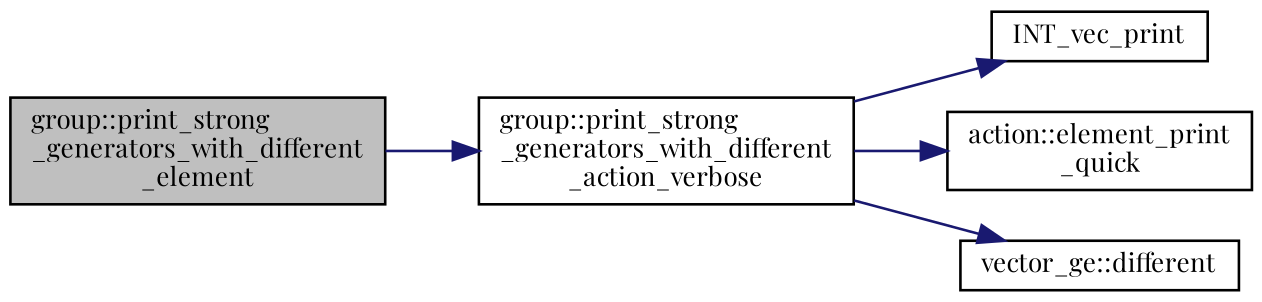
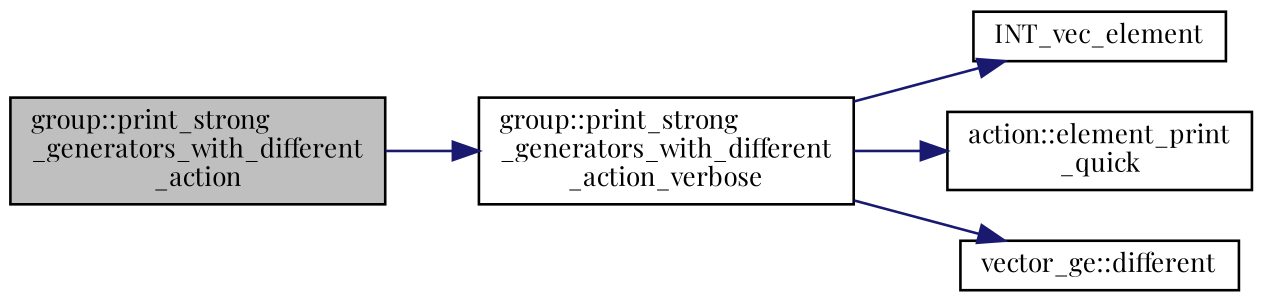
node "INT_vec_print": label "INT_vec_print" -> "INT_vec_element"
node "group::print_strong _generators_with_different _element": label "group::print_strong _generators_with_different _element" -> "group::print_strong _generators_with_different _action"
